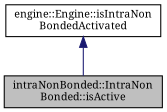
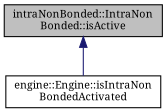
edge "intraNonBonded::IntraNon Bonded::isActive" -> "engine::Engine::isIntraNon BondedActivated": reversed
